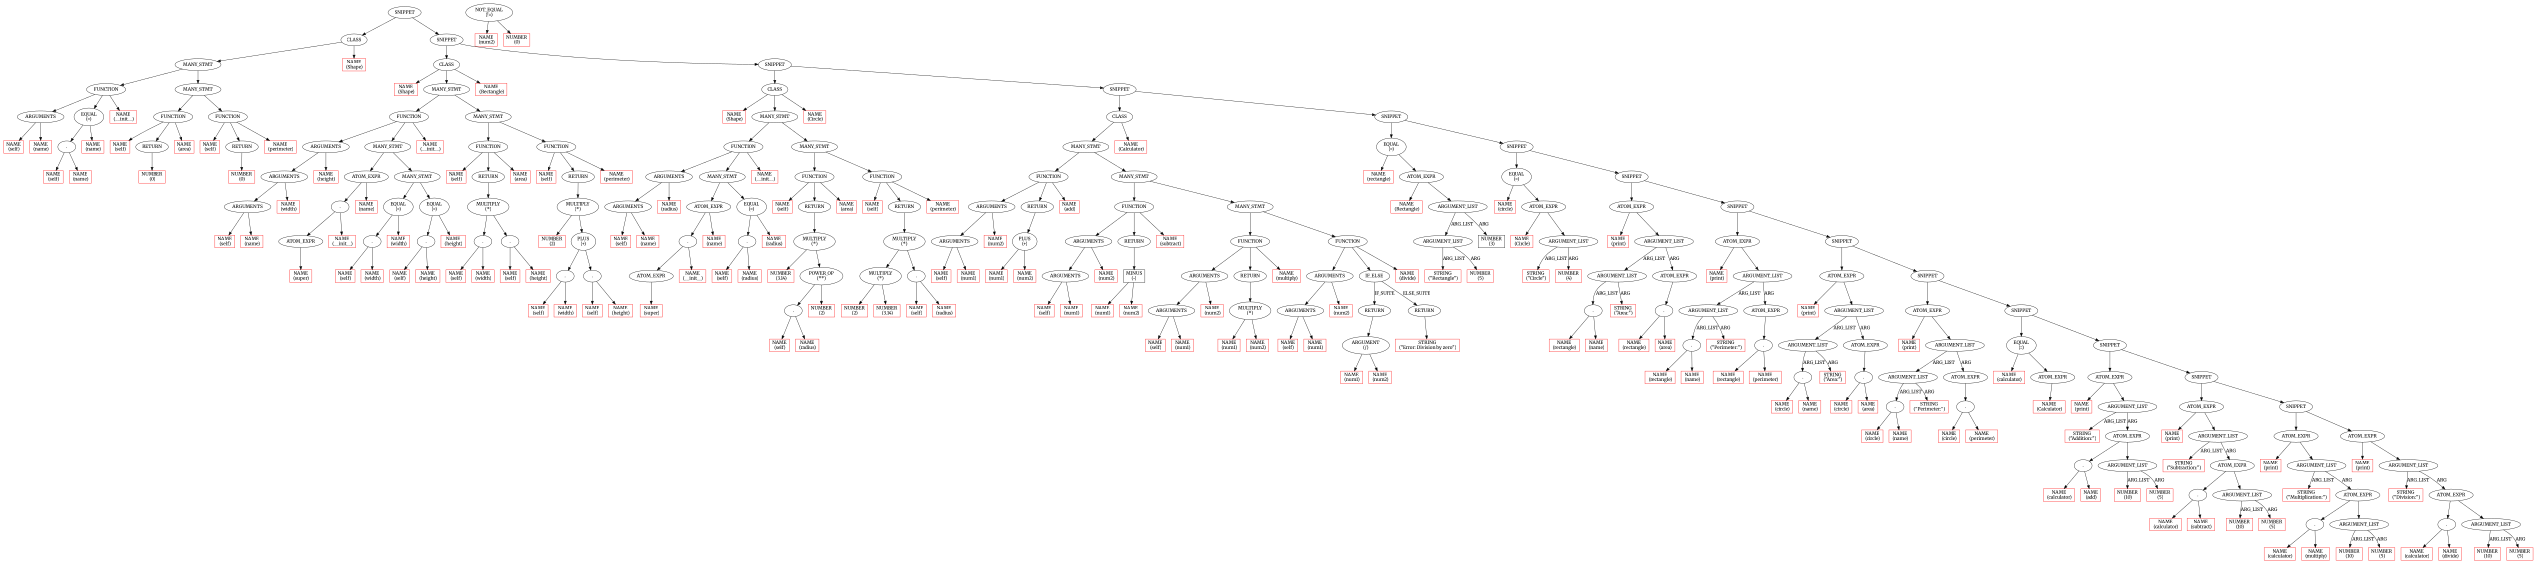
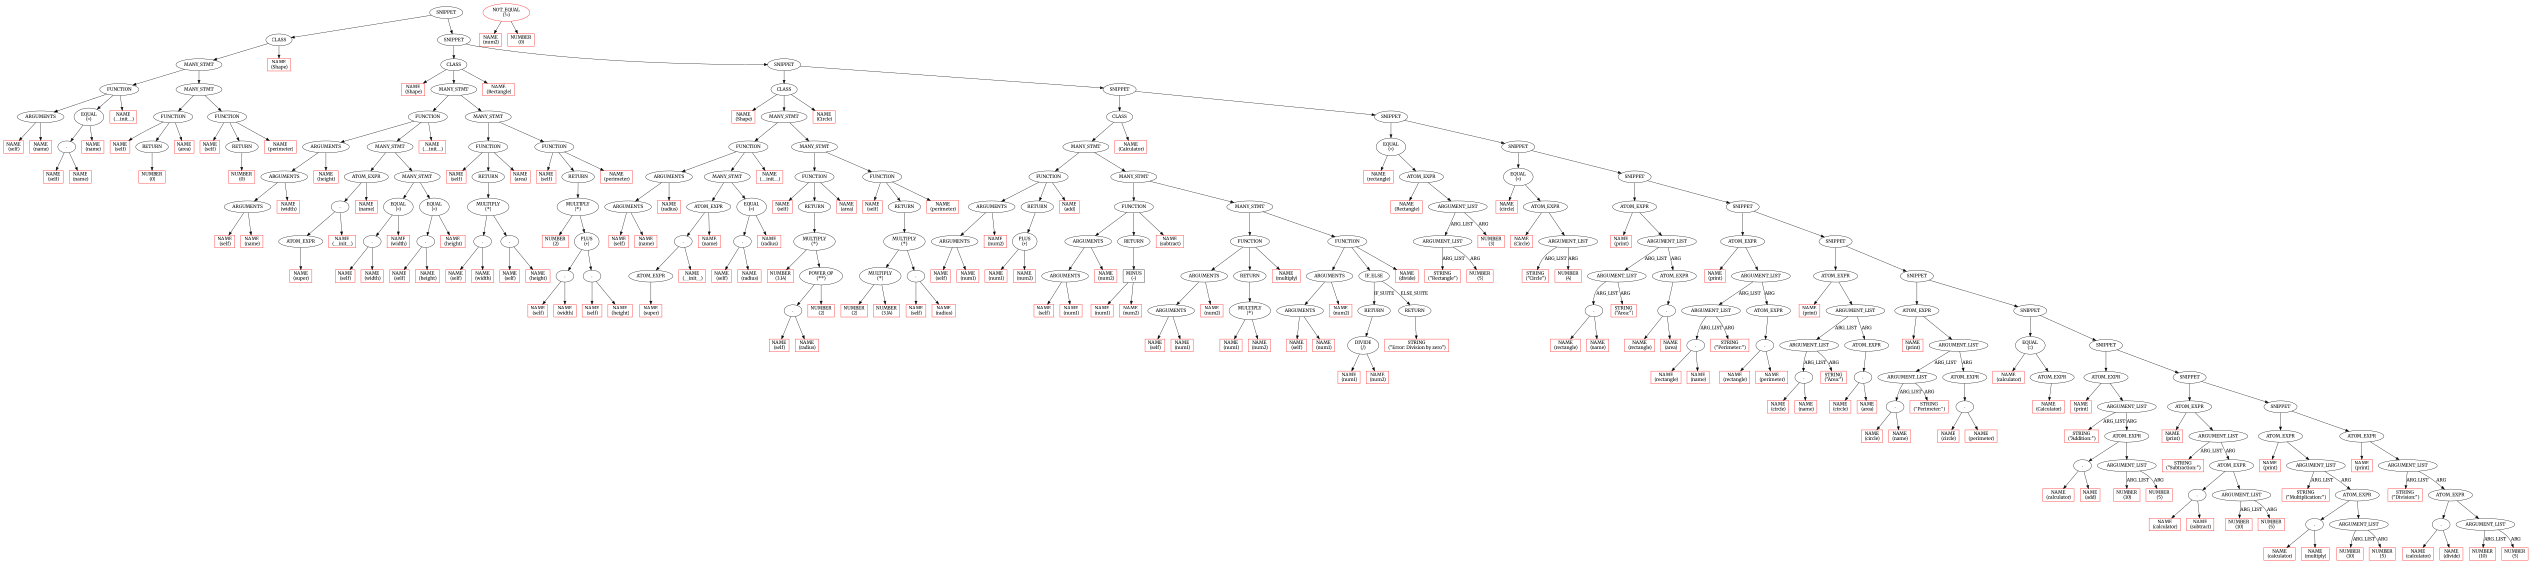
node "NOT_EQUAL (!=)": color black -> red
node "NUMBER (3)": color black -> red
node "ARGUMENT (/)": label "ARGUMENT (/)" -> "DIVIDE (/)"
